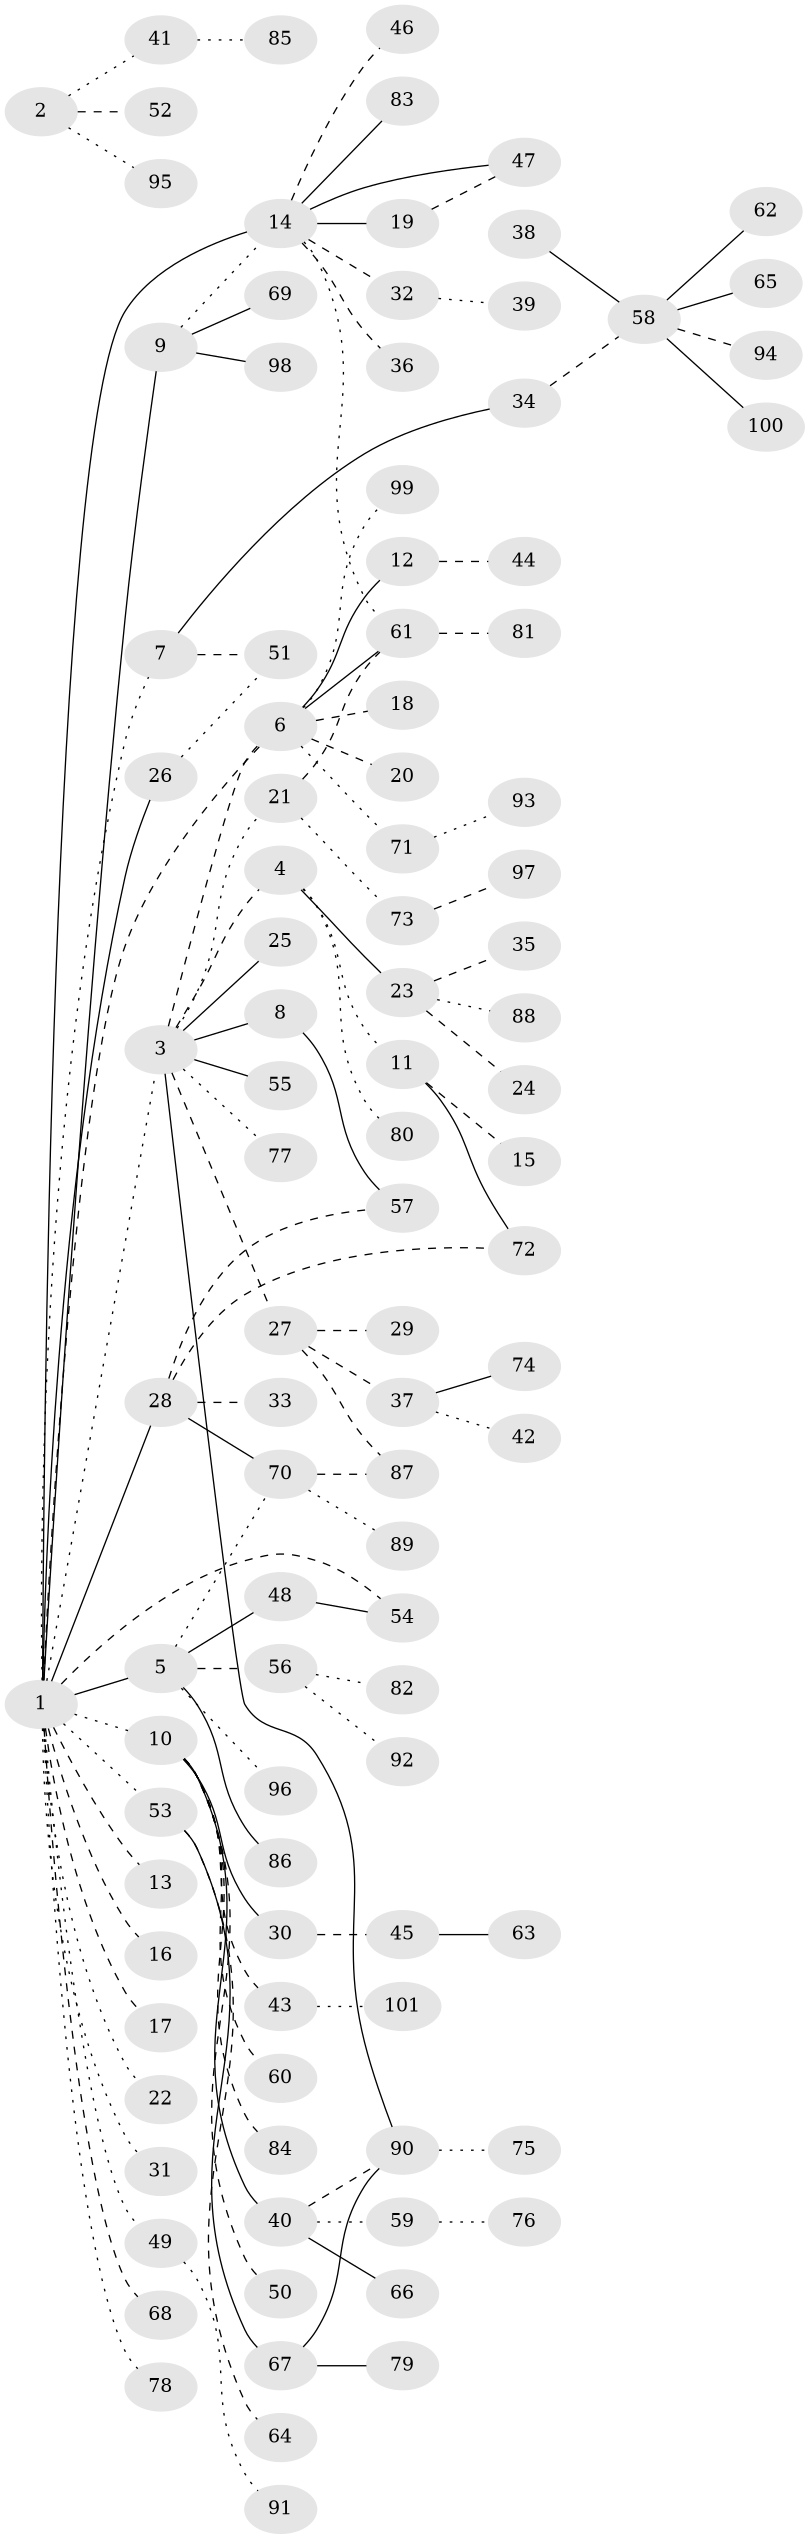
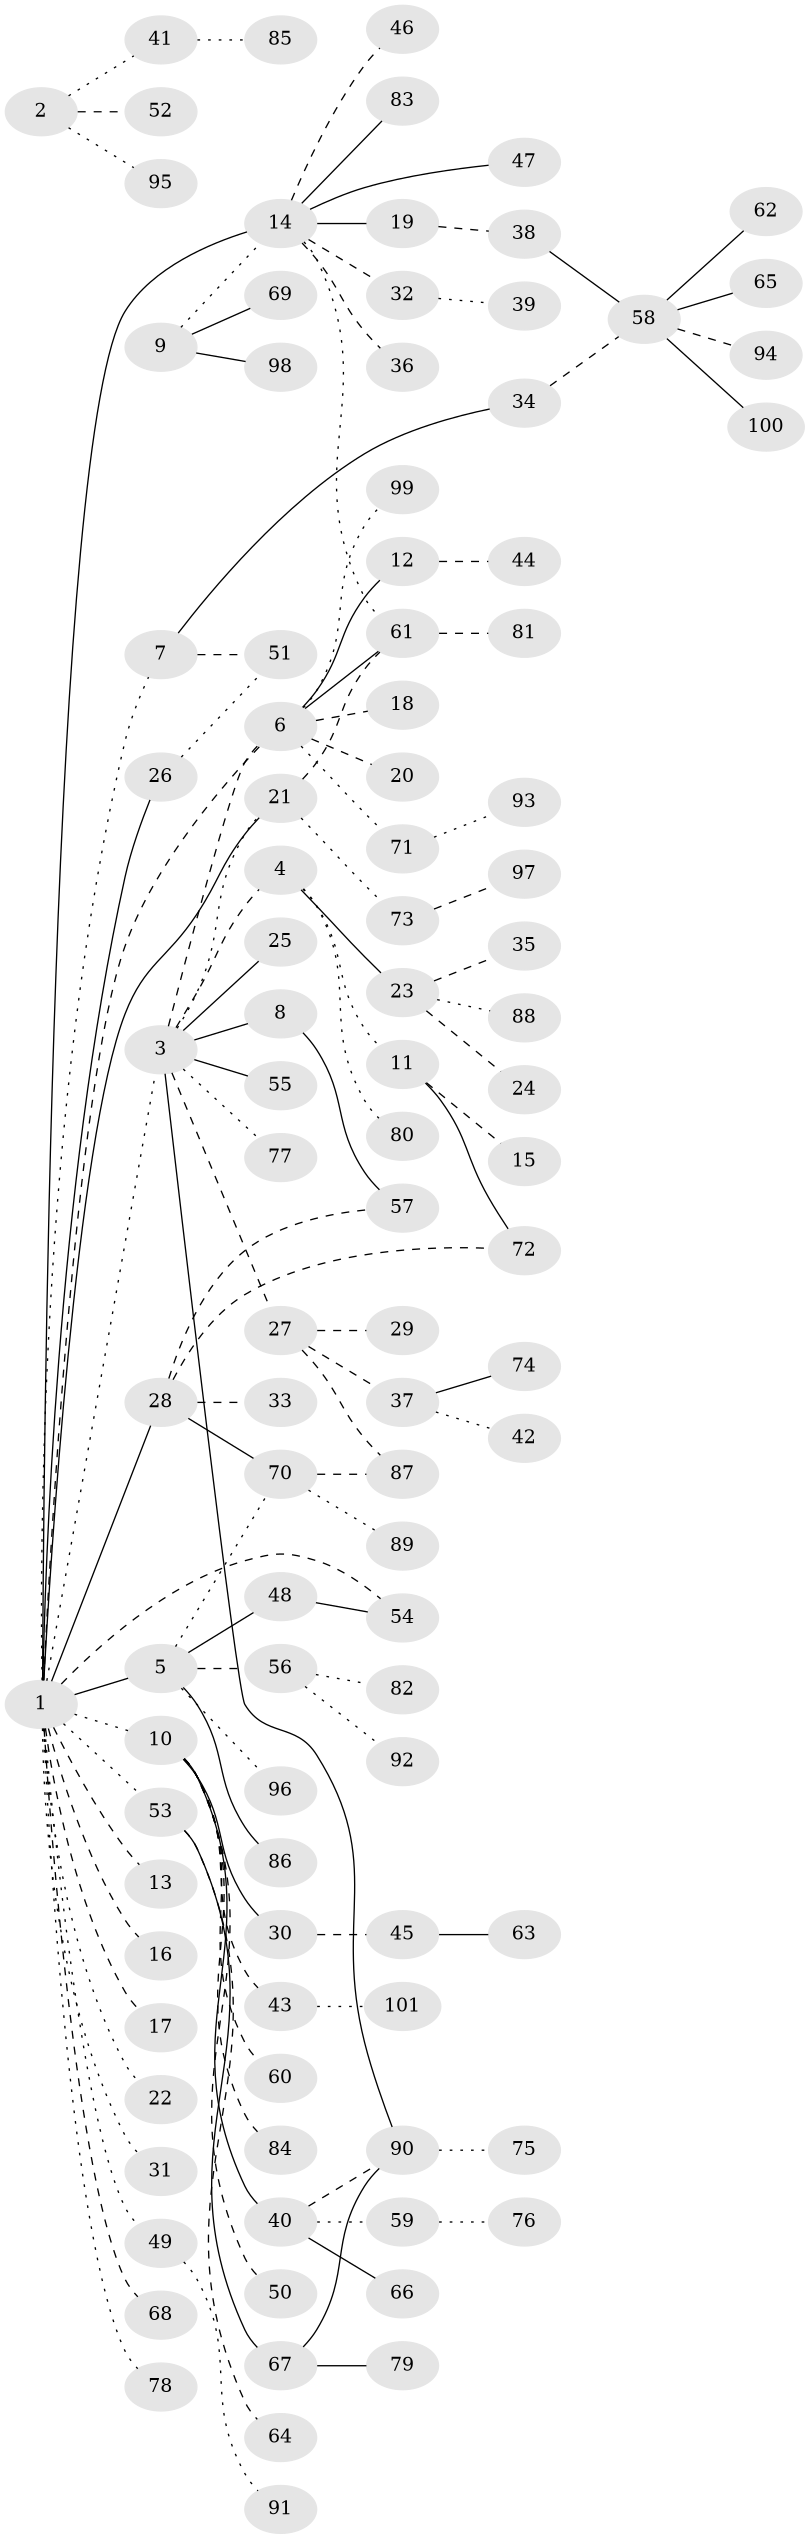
edge "47" -- "19": now "38" -- "19"
edge "9" -- "1": now "21" -- "1"
